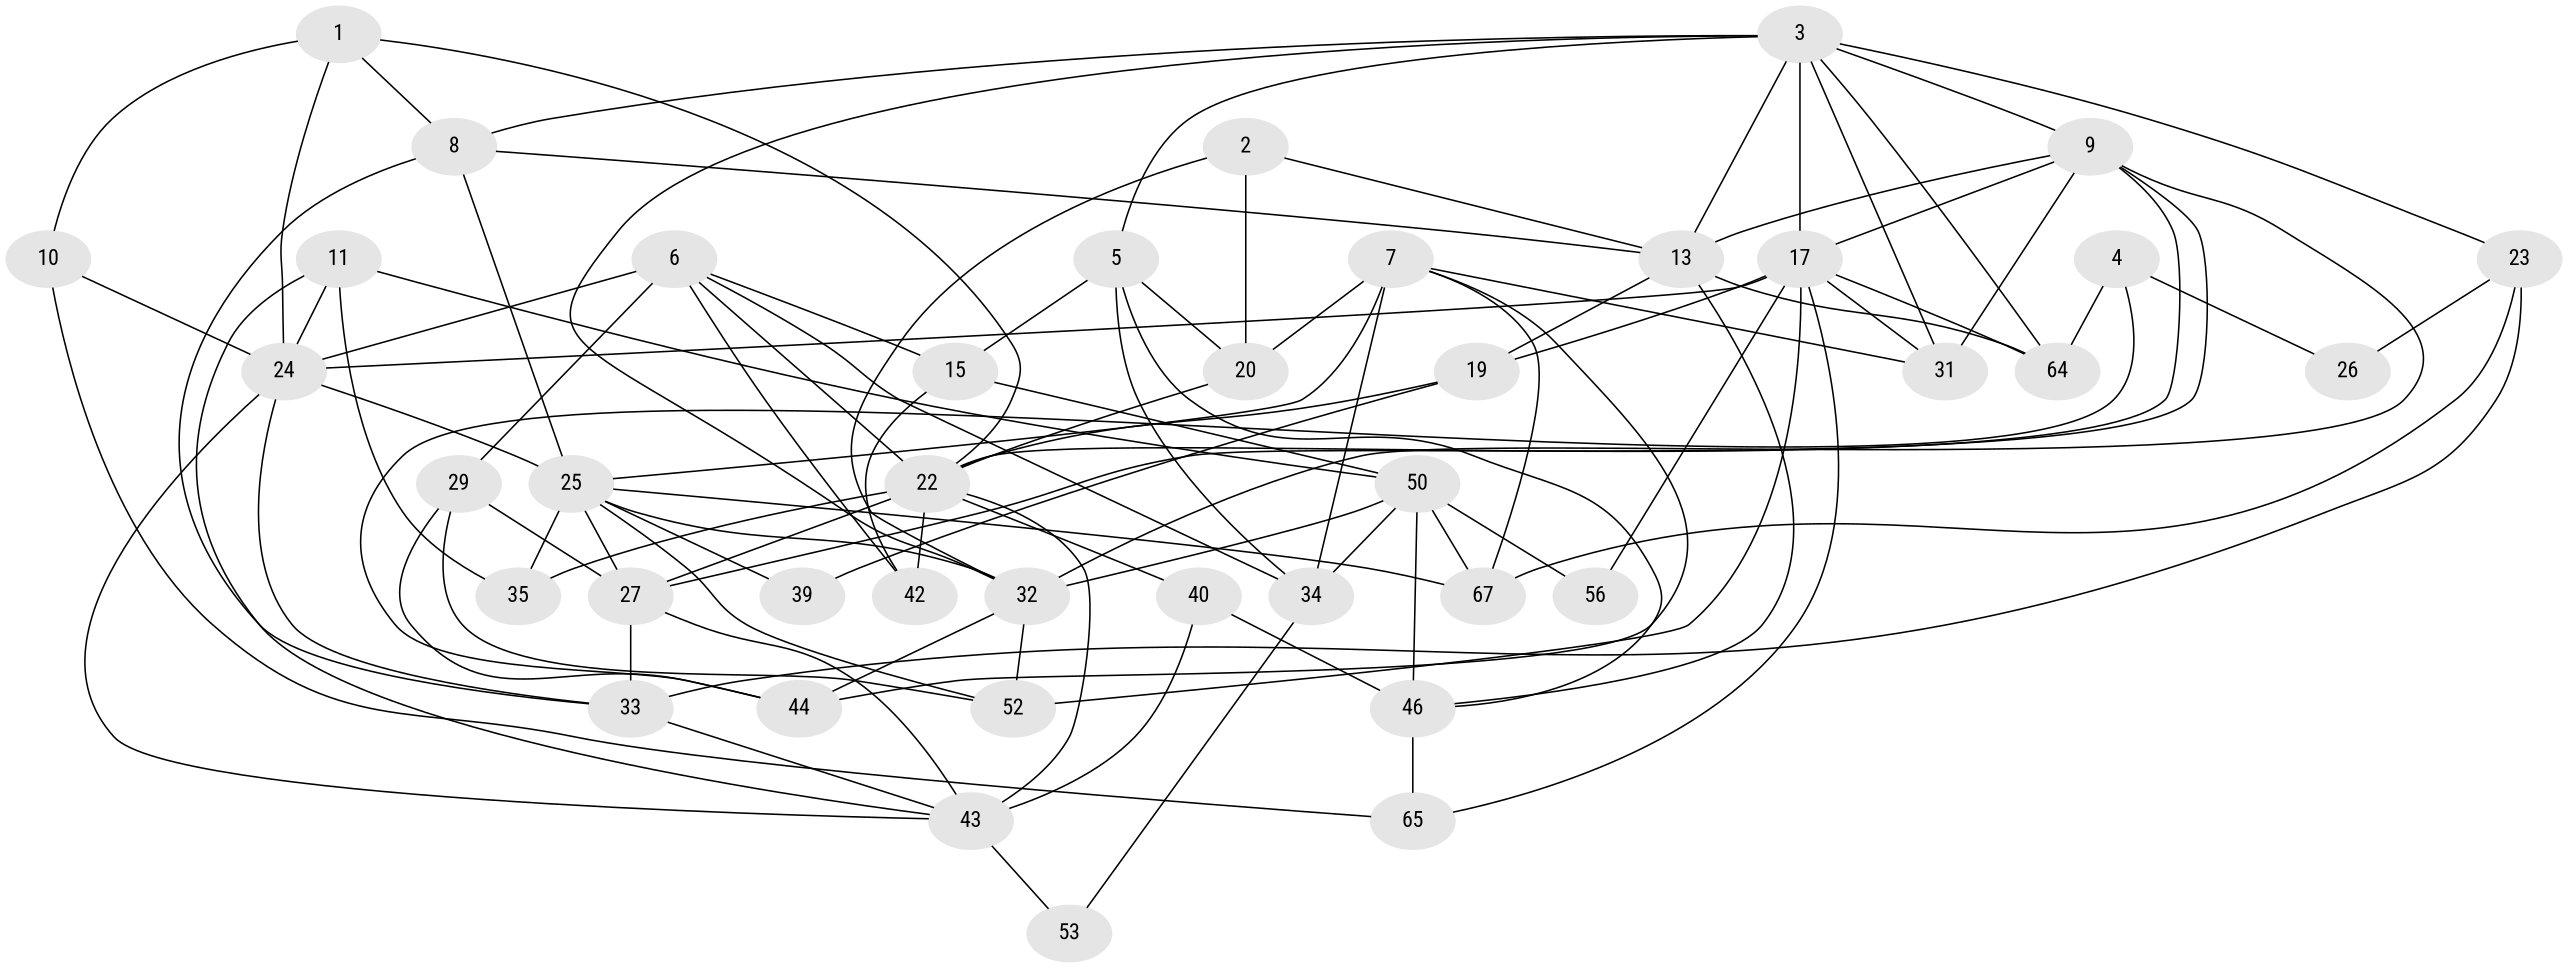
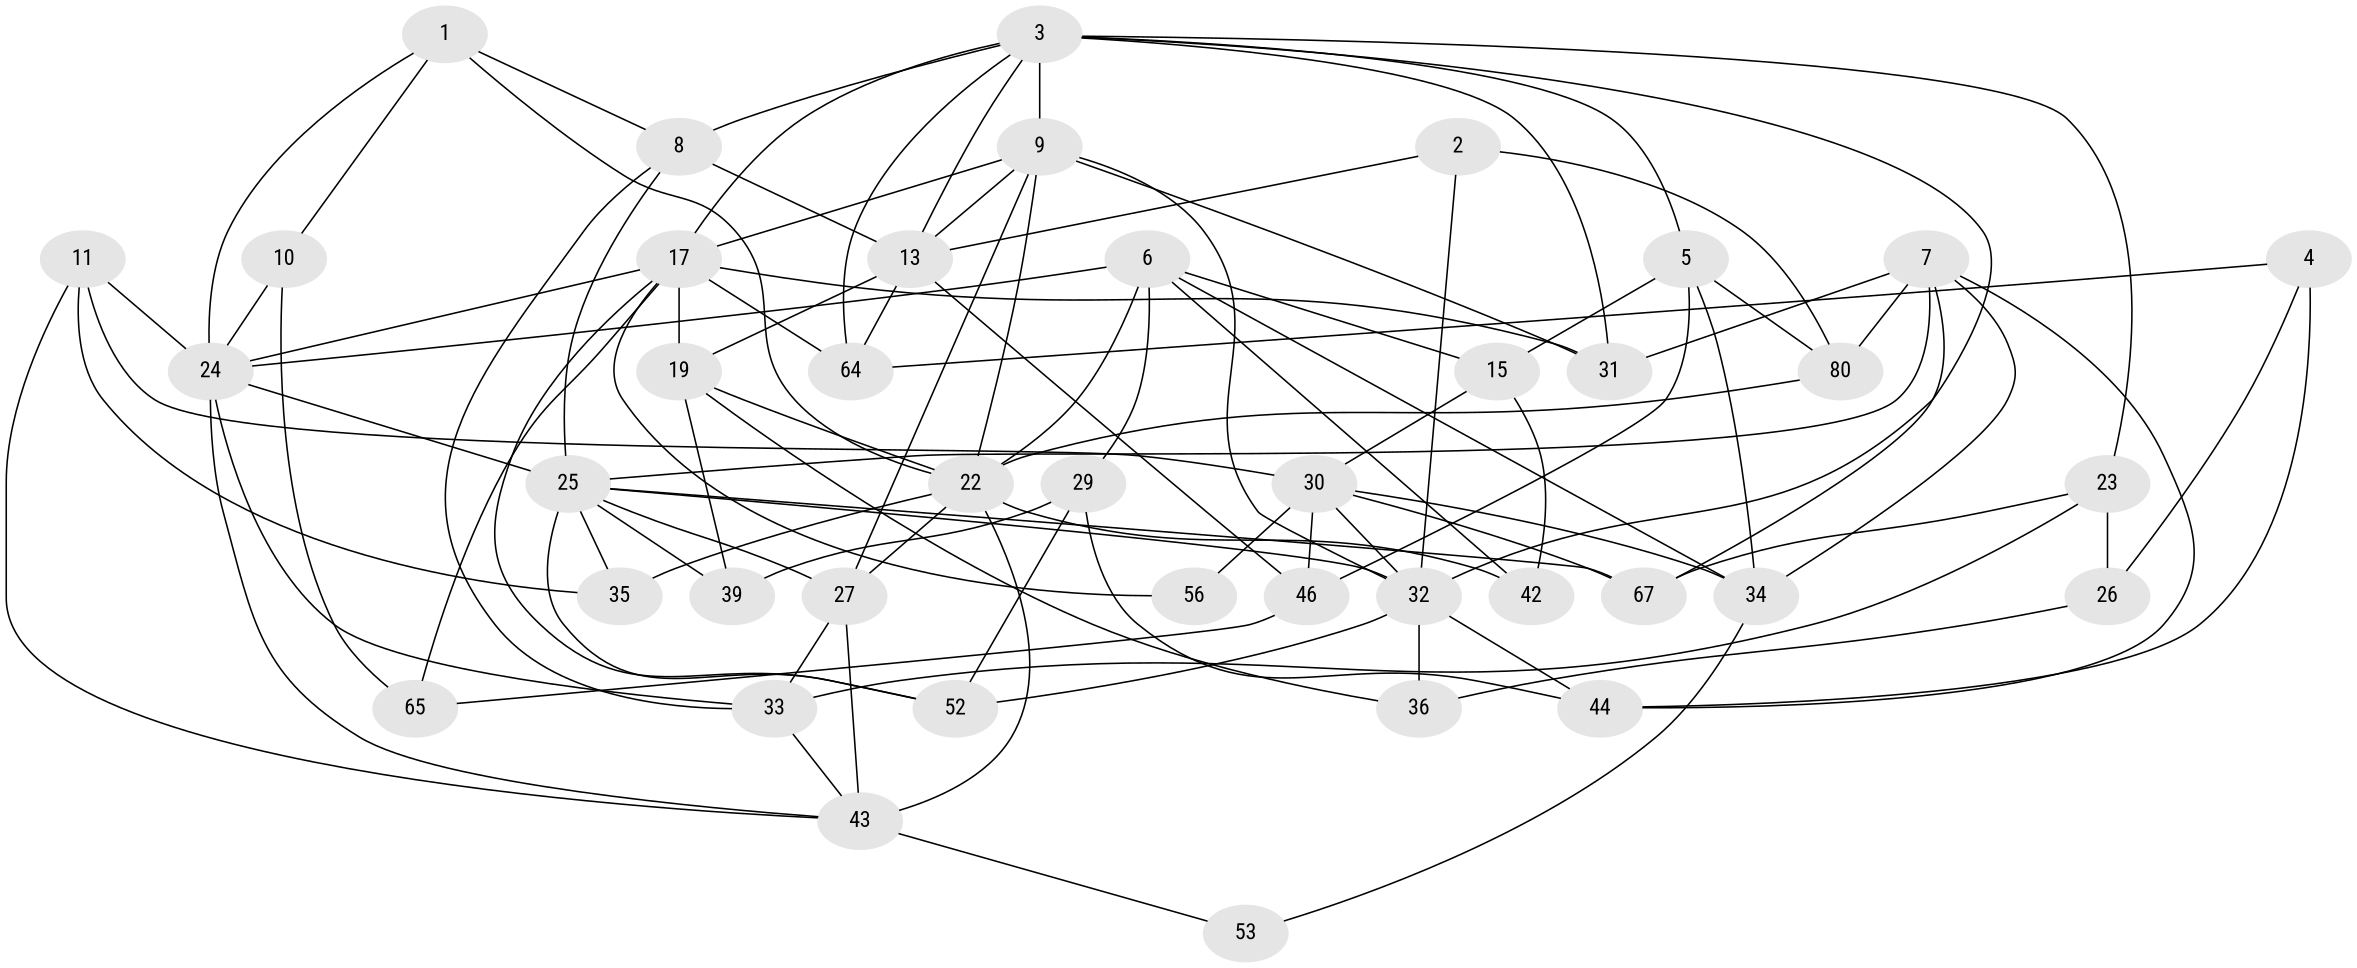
node "20": label "20" -> "80"
node "50": label "50" -> "30"
edge "29" -- "27": now "29" -- "39"
node "40": removed
node "36": added
